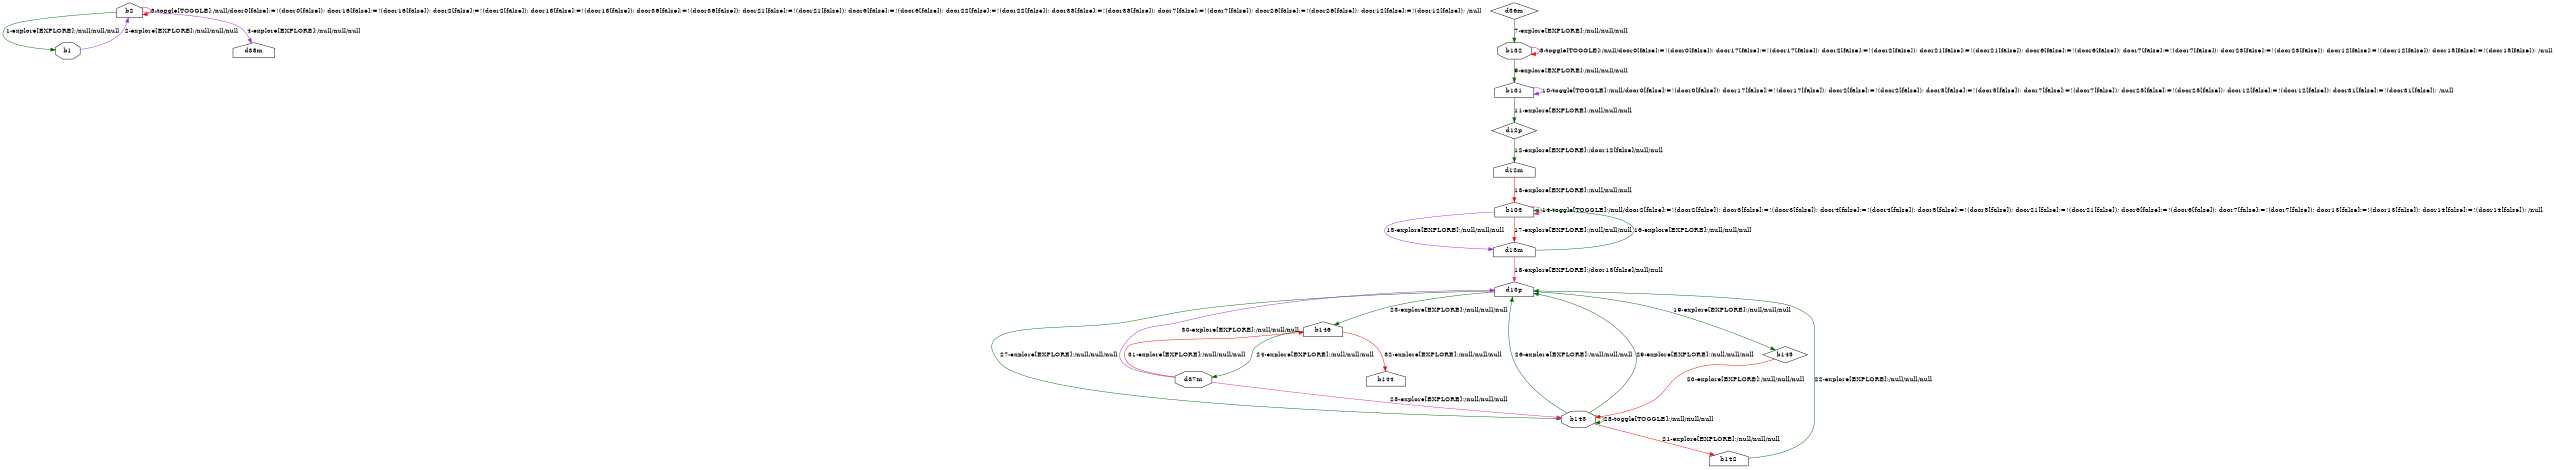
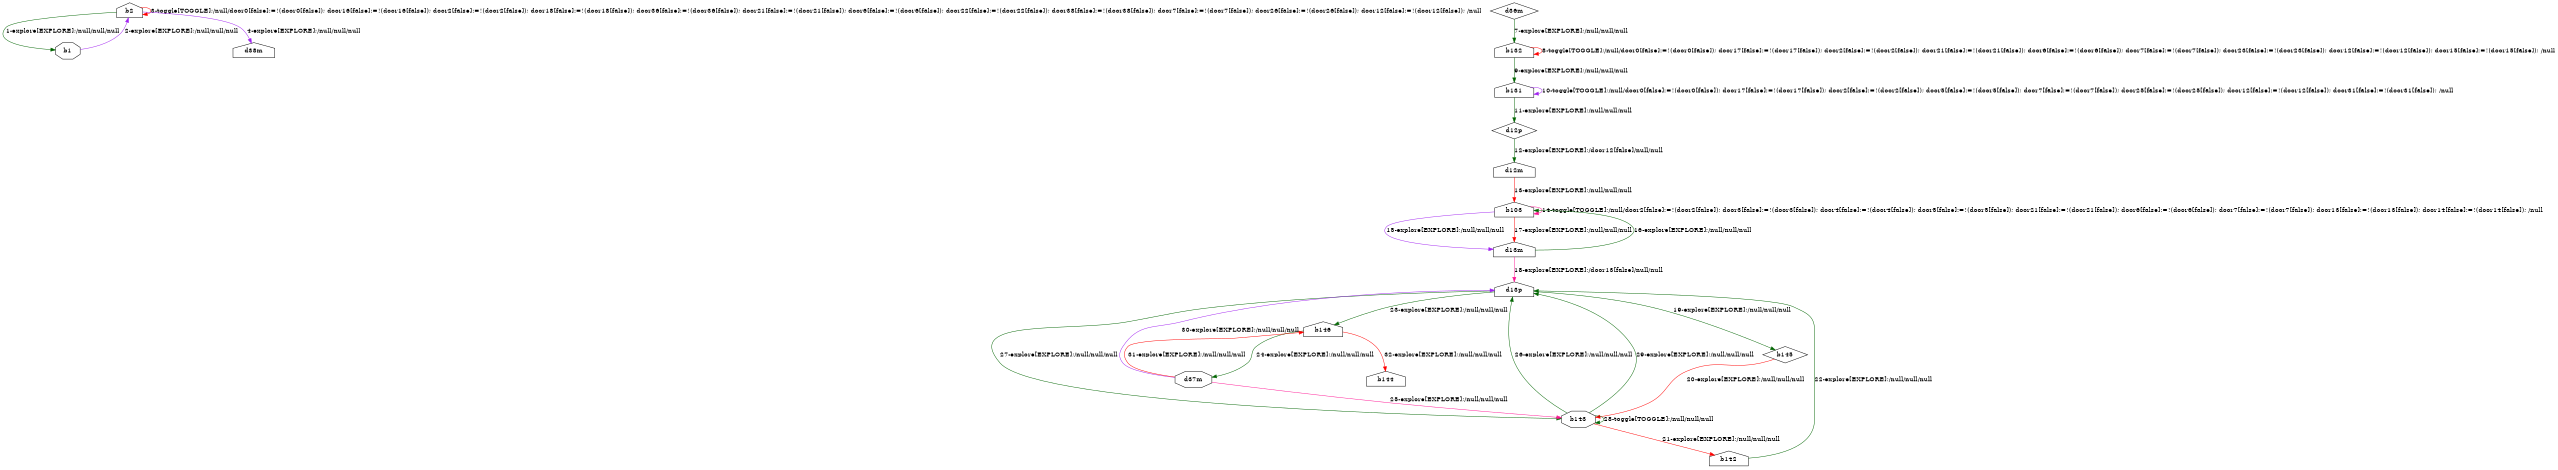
node "b132": shape octagon -> house
